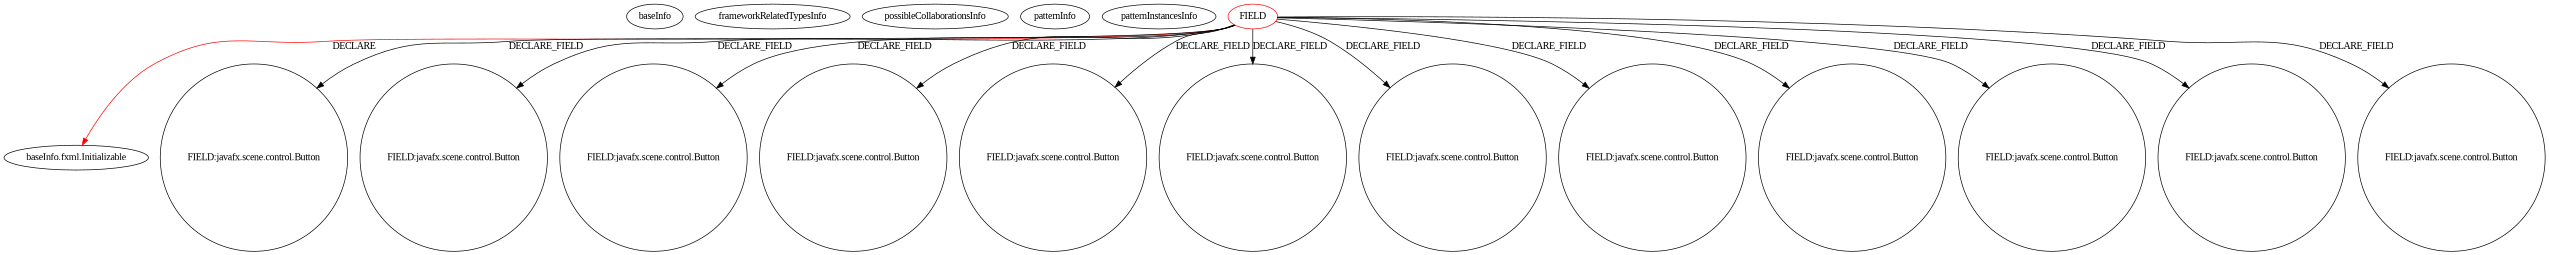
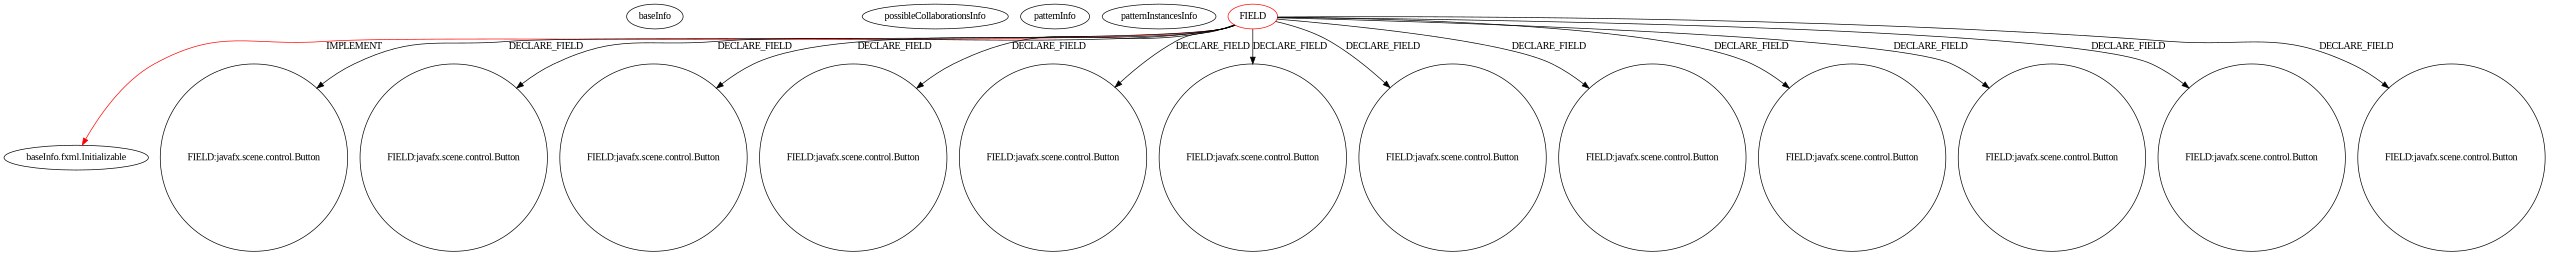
node "frameworkRelatedTypesInfo": removed
edge "FIELD" -> "baseInfo.fxml.Initializable": label "DECLARE" -> "IMPLEMENT"
